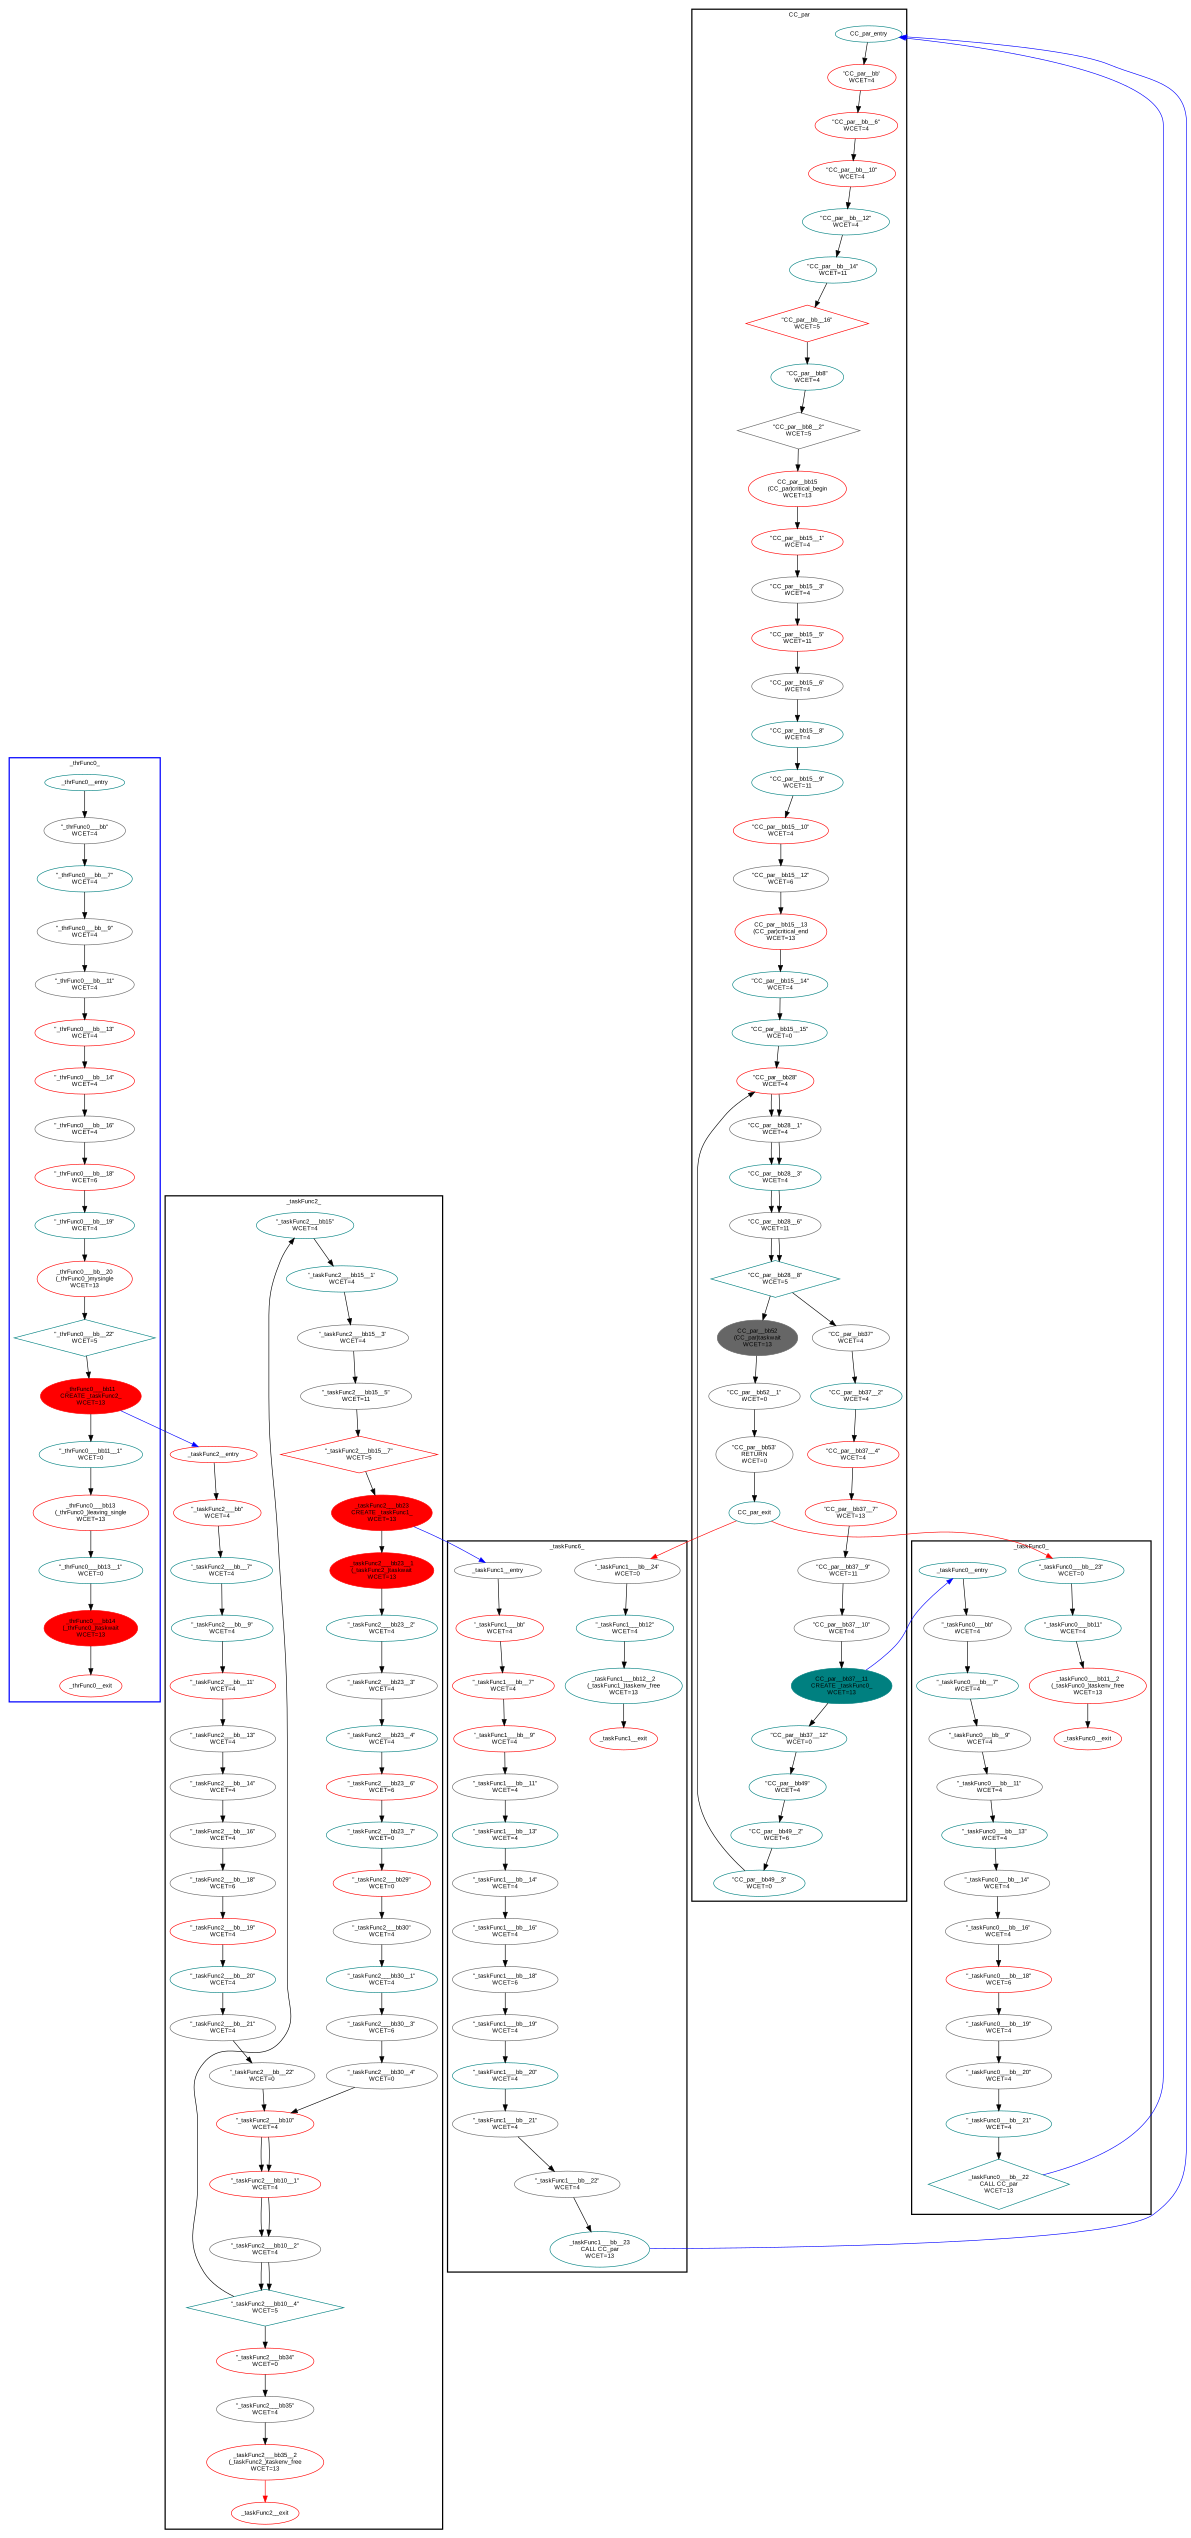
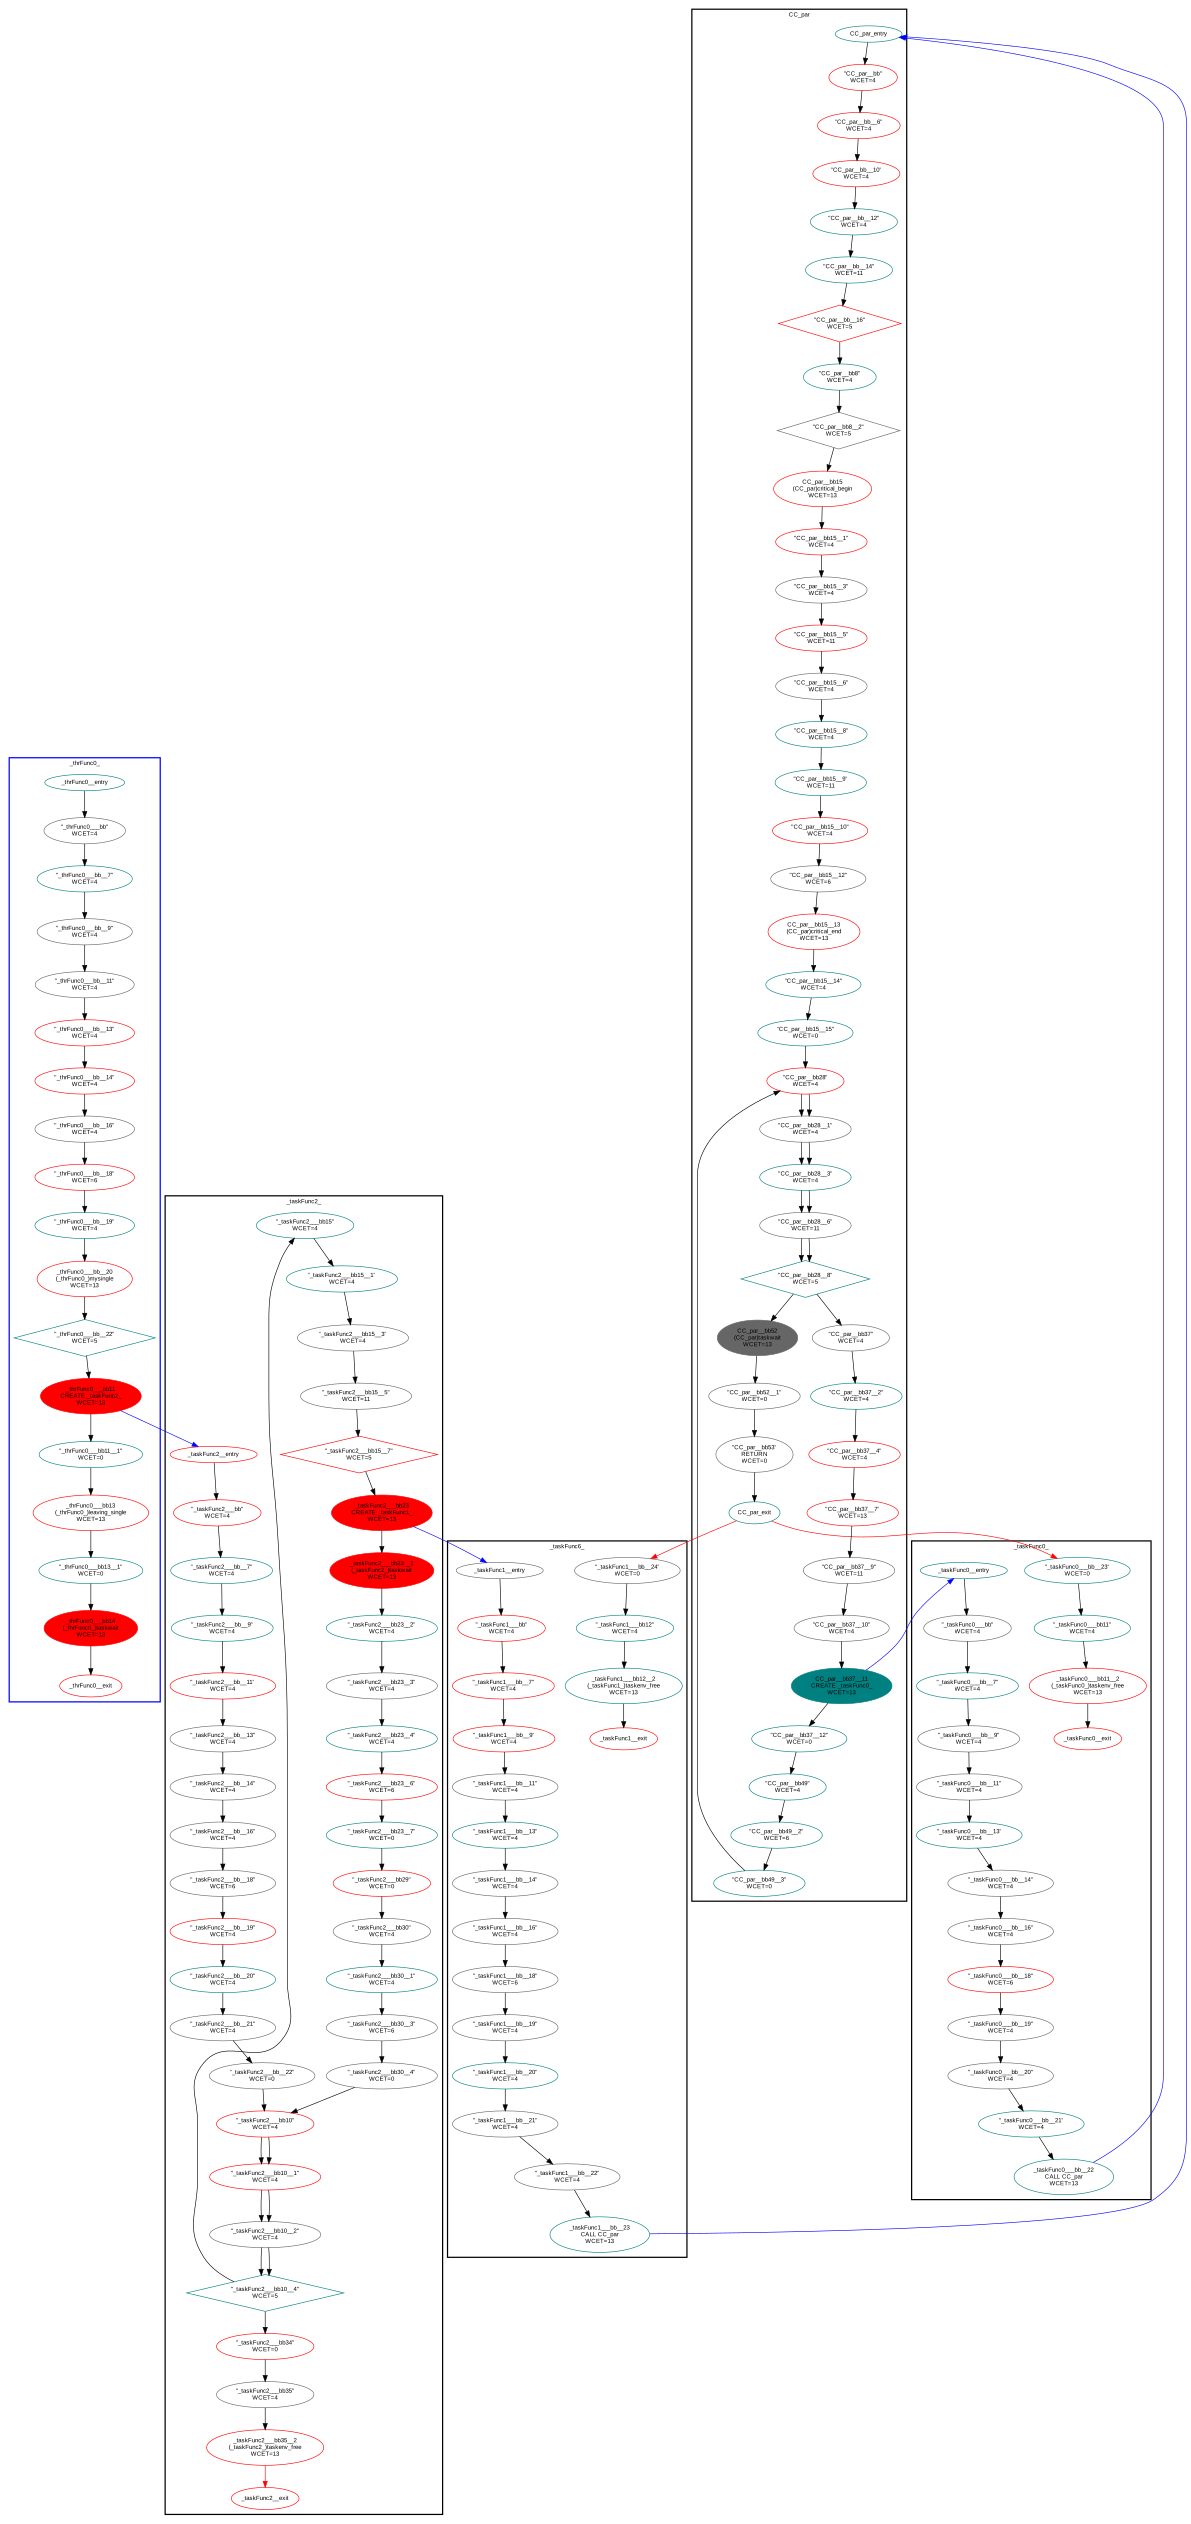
node "_taskFunc0___bb__22 CALL CC_par WCET=13": shape diamond -> ellipse
